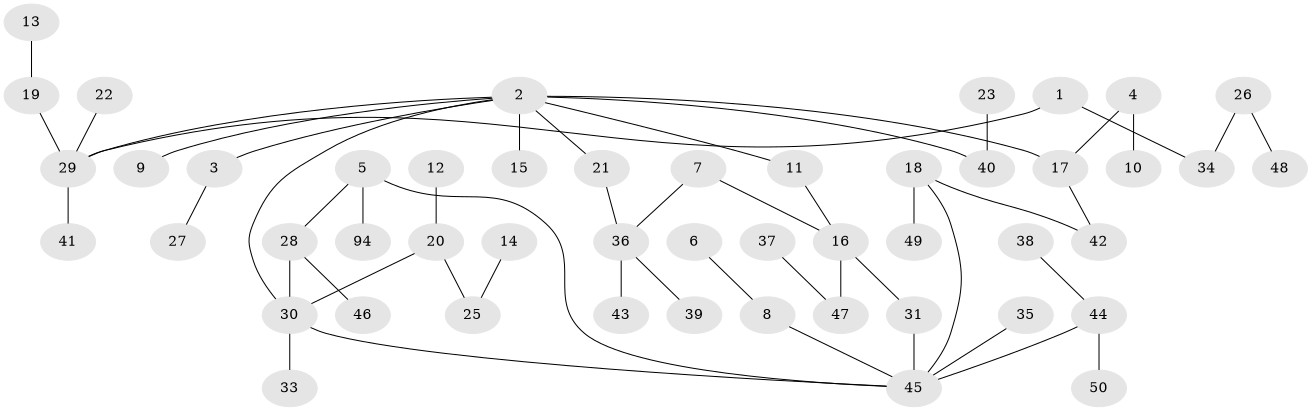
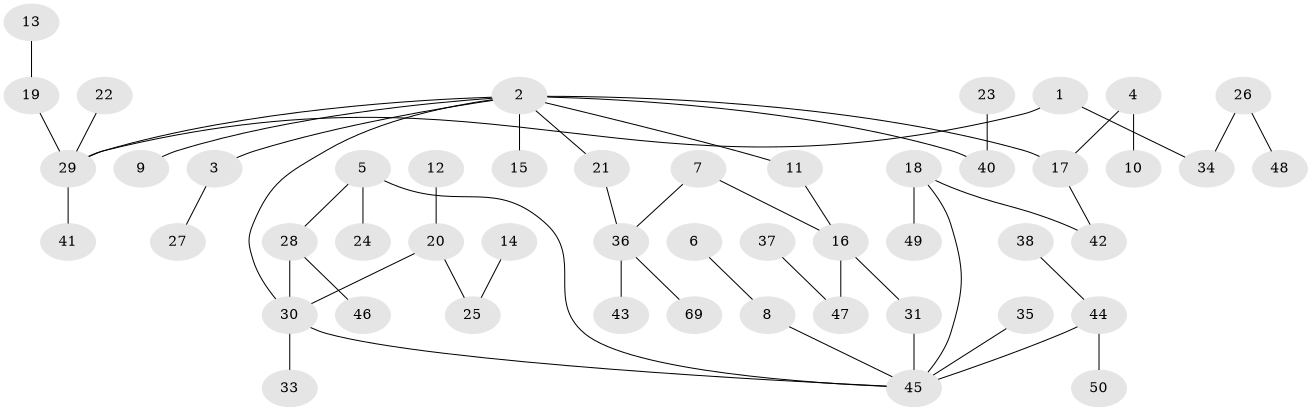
node "94": label "94" -> "24"
node "39": label "39" -> "69"
